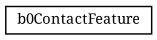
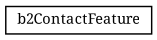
node "b0ContactFeature": label "b0ContactFeature" -> "b2ContactFeature"
